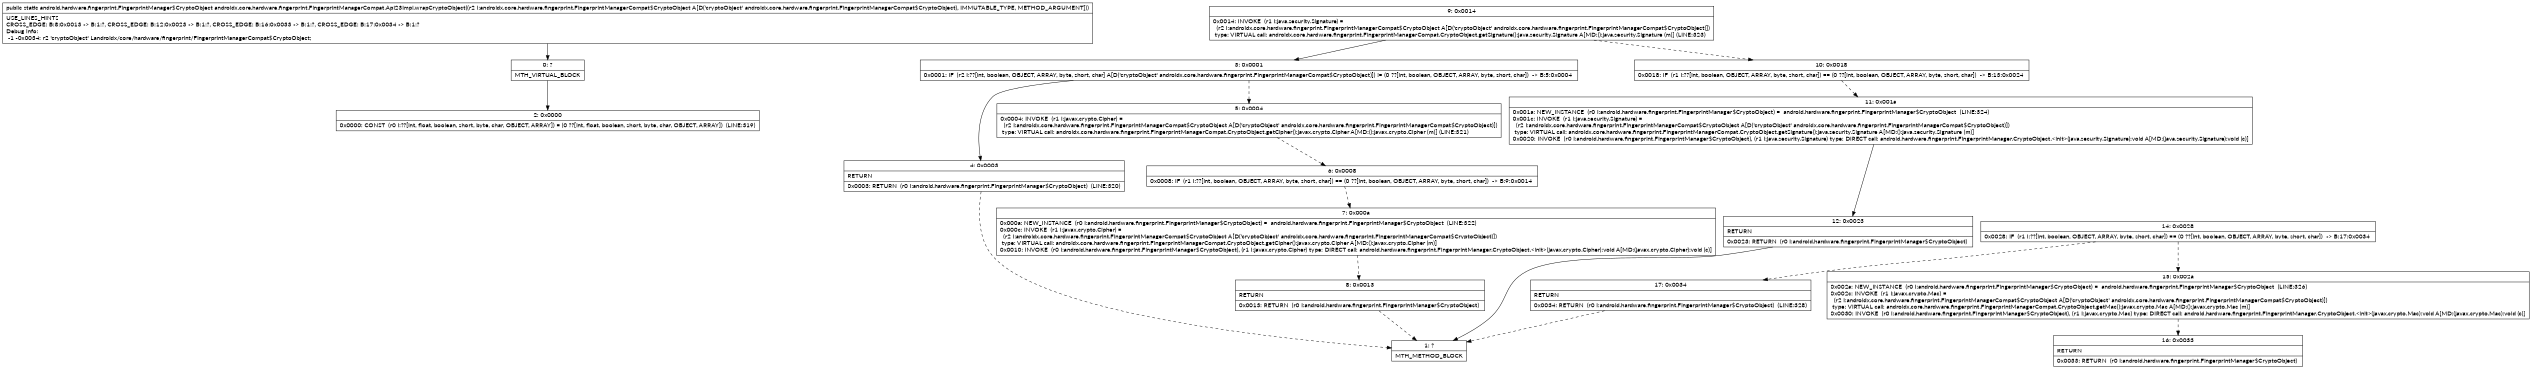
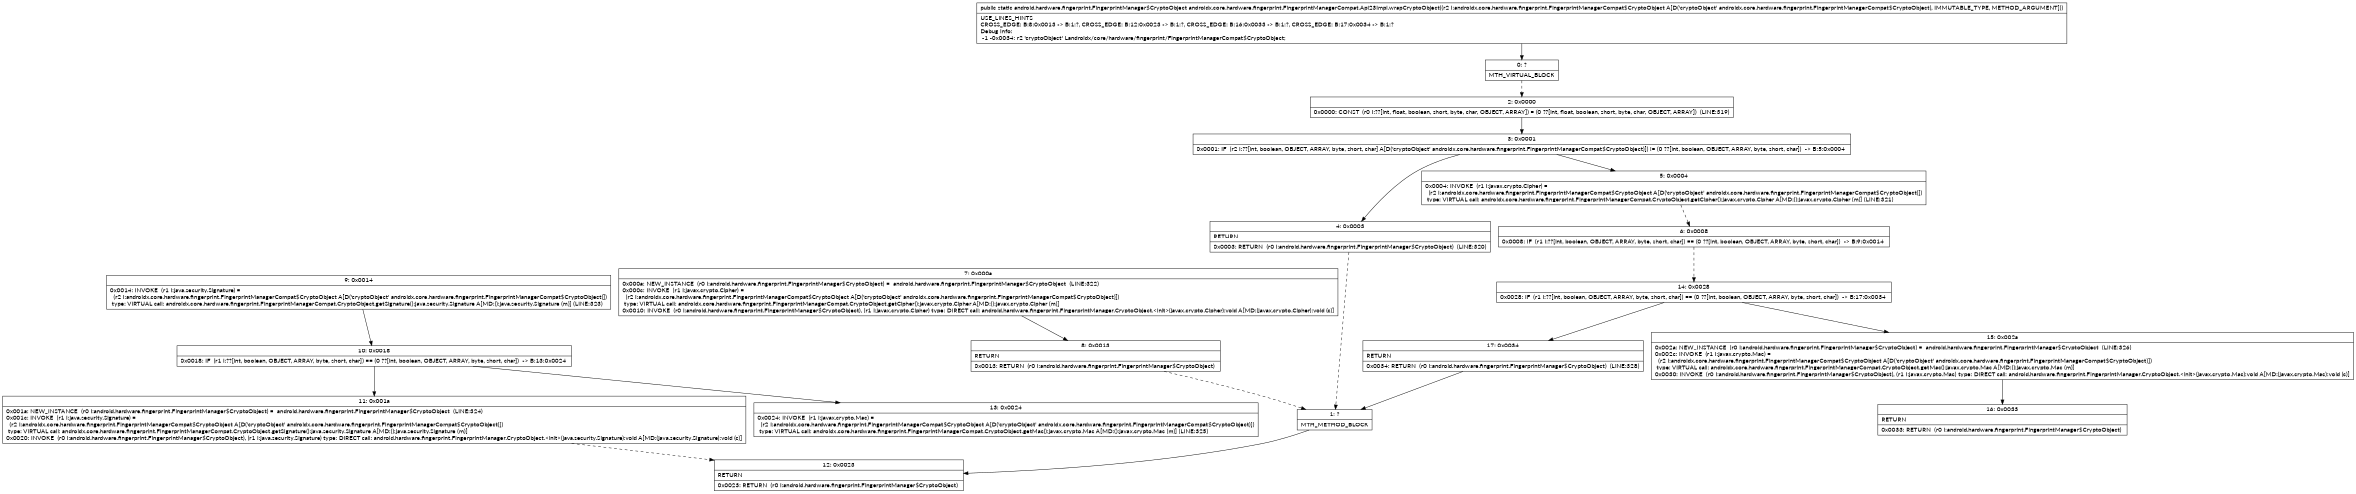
edge "9: 0x0014" -> "3: 0x0001": now "2: 0x0000" -> "3: 0x0001"
edge "9: 0x0014" -> "10: 0x0018": style dashed -> solid
edge "10: 0x0018" -> "11: 0x001a": style dashed -> solid
edge "3: 0x0001" -> "5: 0x0004": style dashed -> solid
edge "0: ?" -> "2: 0x0000": style solid -> dashed
edge "11: 0x001a" -> "12: 0x0023": style solid -> dashed
edge "6: 0x0008" -> "7: 0x000a": now "6: 0x0008" -> "14: 0x0028"
edge "14: 0x0028" -> "15: 0x002a": style dashed -> solid
edge "12: 0x0023" -> "1: ?": reversed
edge "14: 0x0028" -> "17: 0x0034": style dashed -> solid
edge "7: 0x000a" -> "8: 0x0013": style dashed -> solid
edge "15: 0x002a" -> "16: 0x0033": style dashed -> solid
edge "17: 0x0034" -> "1: ?": style dashed -> solid
node "13: 0x0024": added
